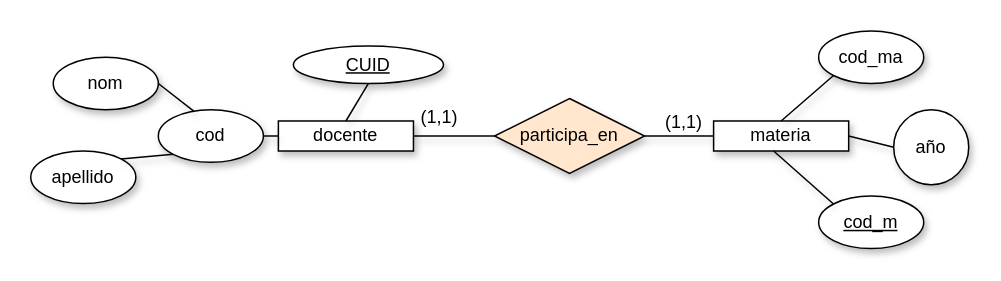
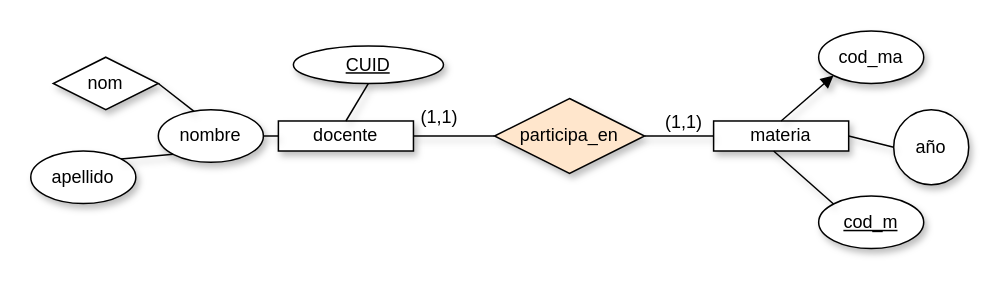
edge "cod_ma" -- "materia": arrowhead none -> block
node "nom": shape ellipse -> diamond
node "cod": label "cod" -> "nombre"
